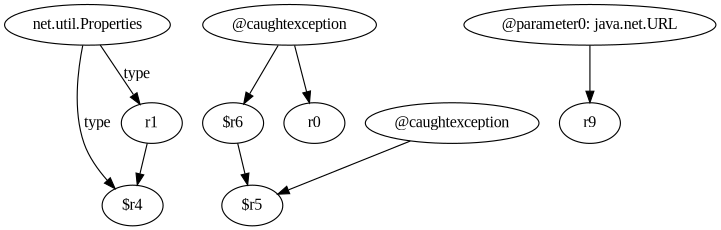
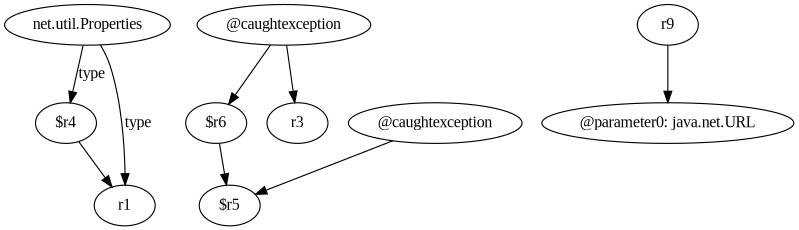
edge "@parameter0: java.net.URL" -> "r9": reversed
node "r0": label "r0" -> "r3"
edge "r1" -> "$r4": reversed
